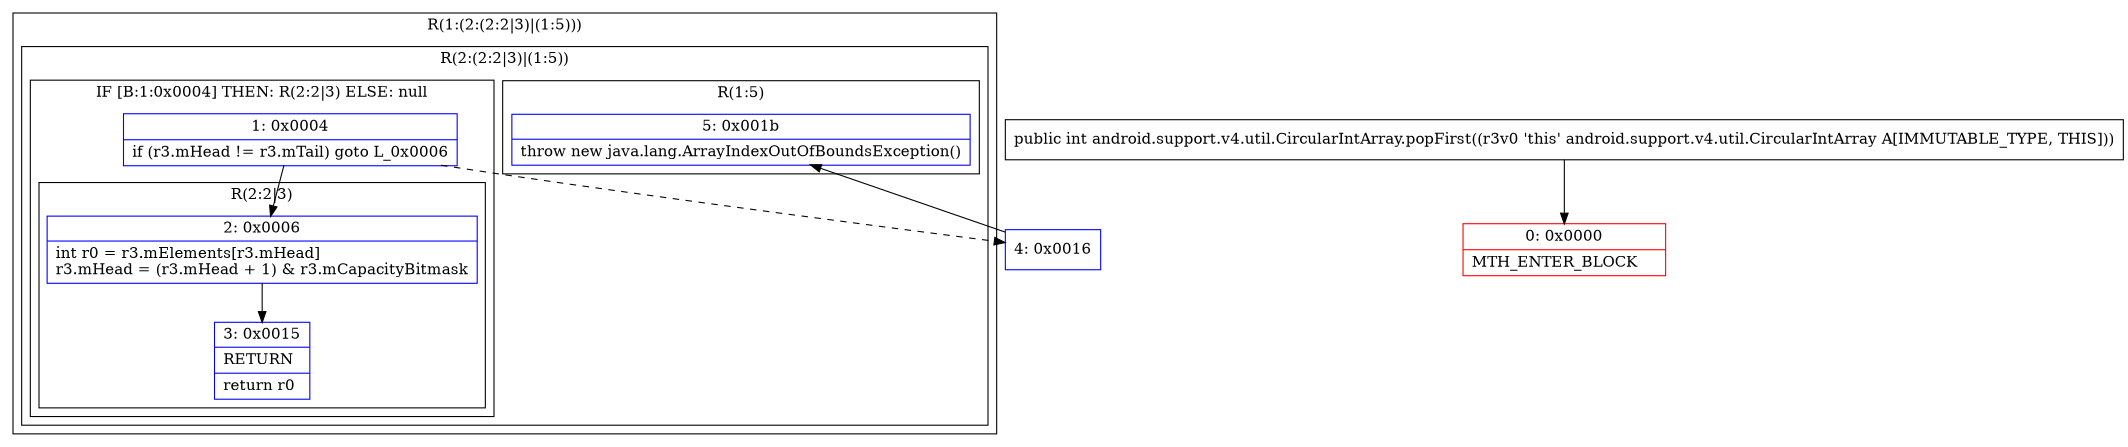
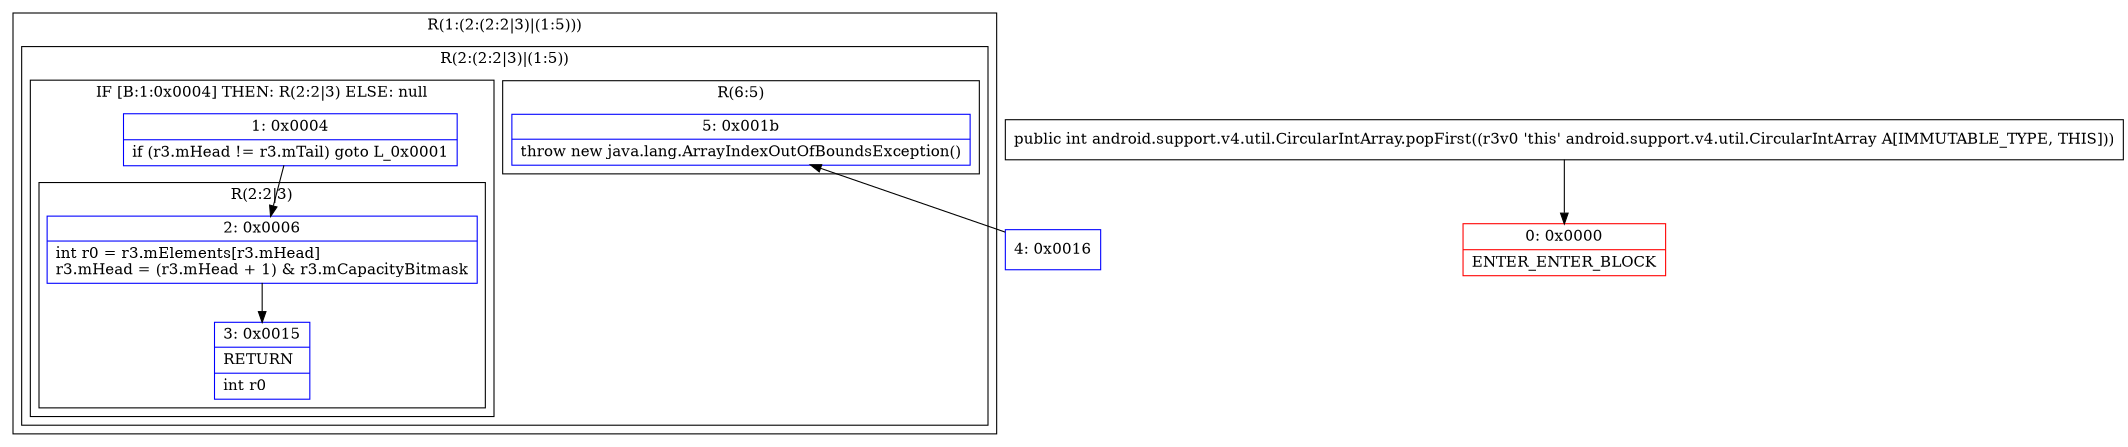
cluster "R(1:5)": label "R(1:5)" -> "R(6:5)"
node "1: 0x0004": text "if (r3.mHead != r3.mTail) goto L_0x0006" -> "if (r3.mHead != r3.mTail) goto L_0x0001"
edge "1: 0x0004" -> "4: 0x0016": removed
node "0: 0x0000": text "MTH_ENTER_BLOCK" -> "ENTER_ENTER_BLOCK"
node "3: 0x0015": text "return r0" -> "int r0"
